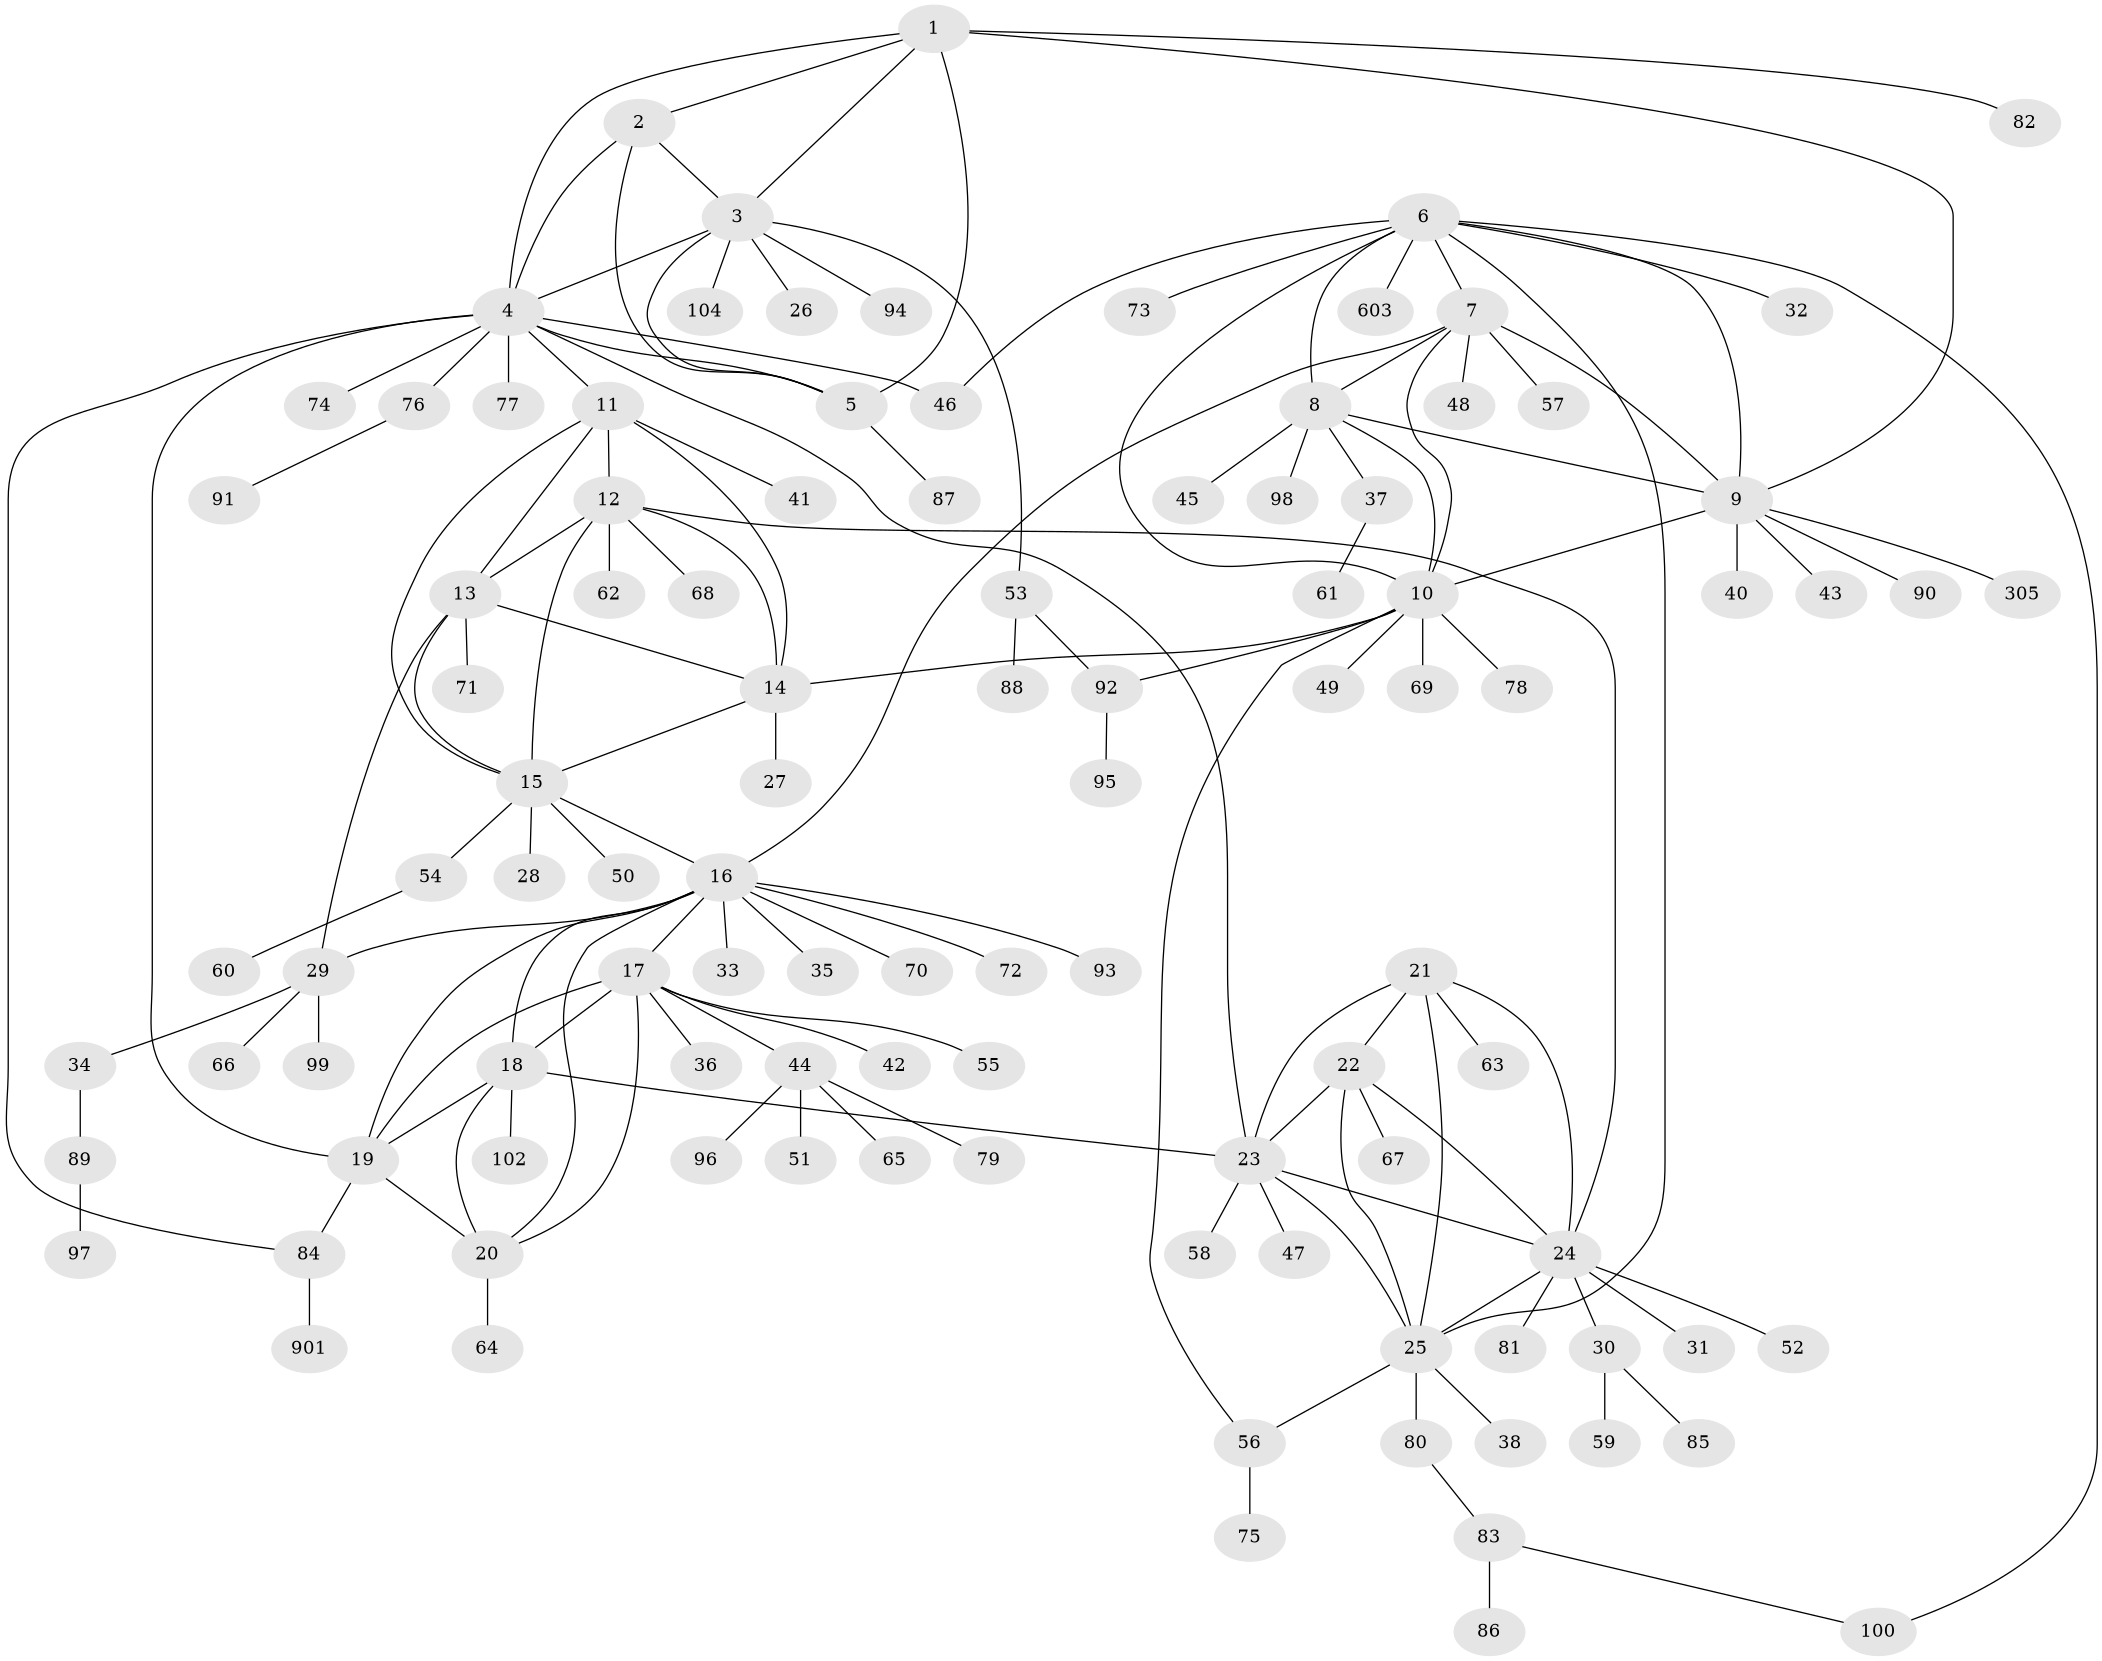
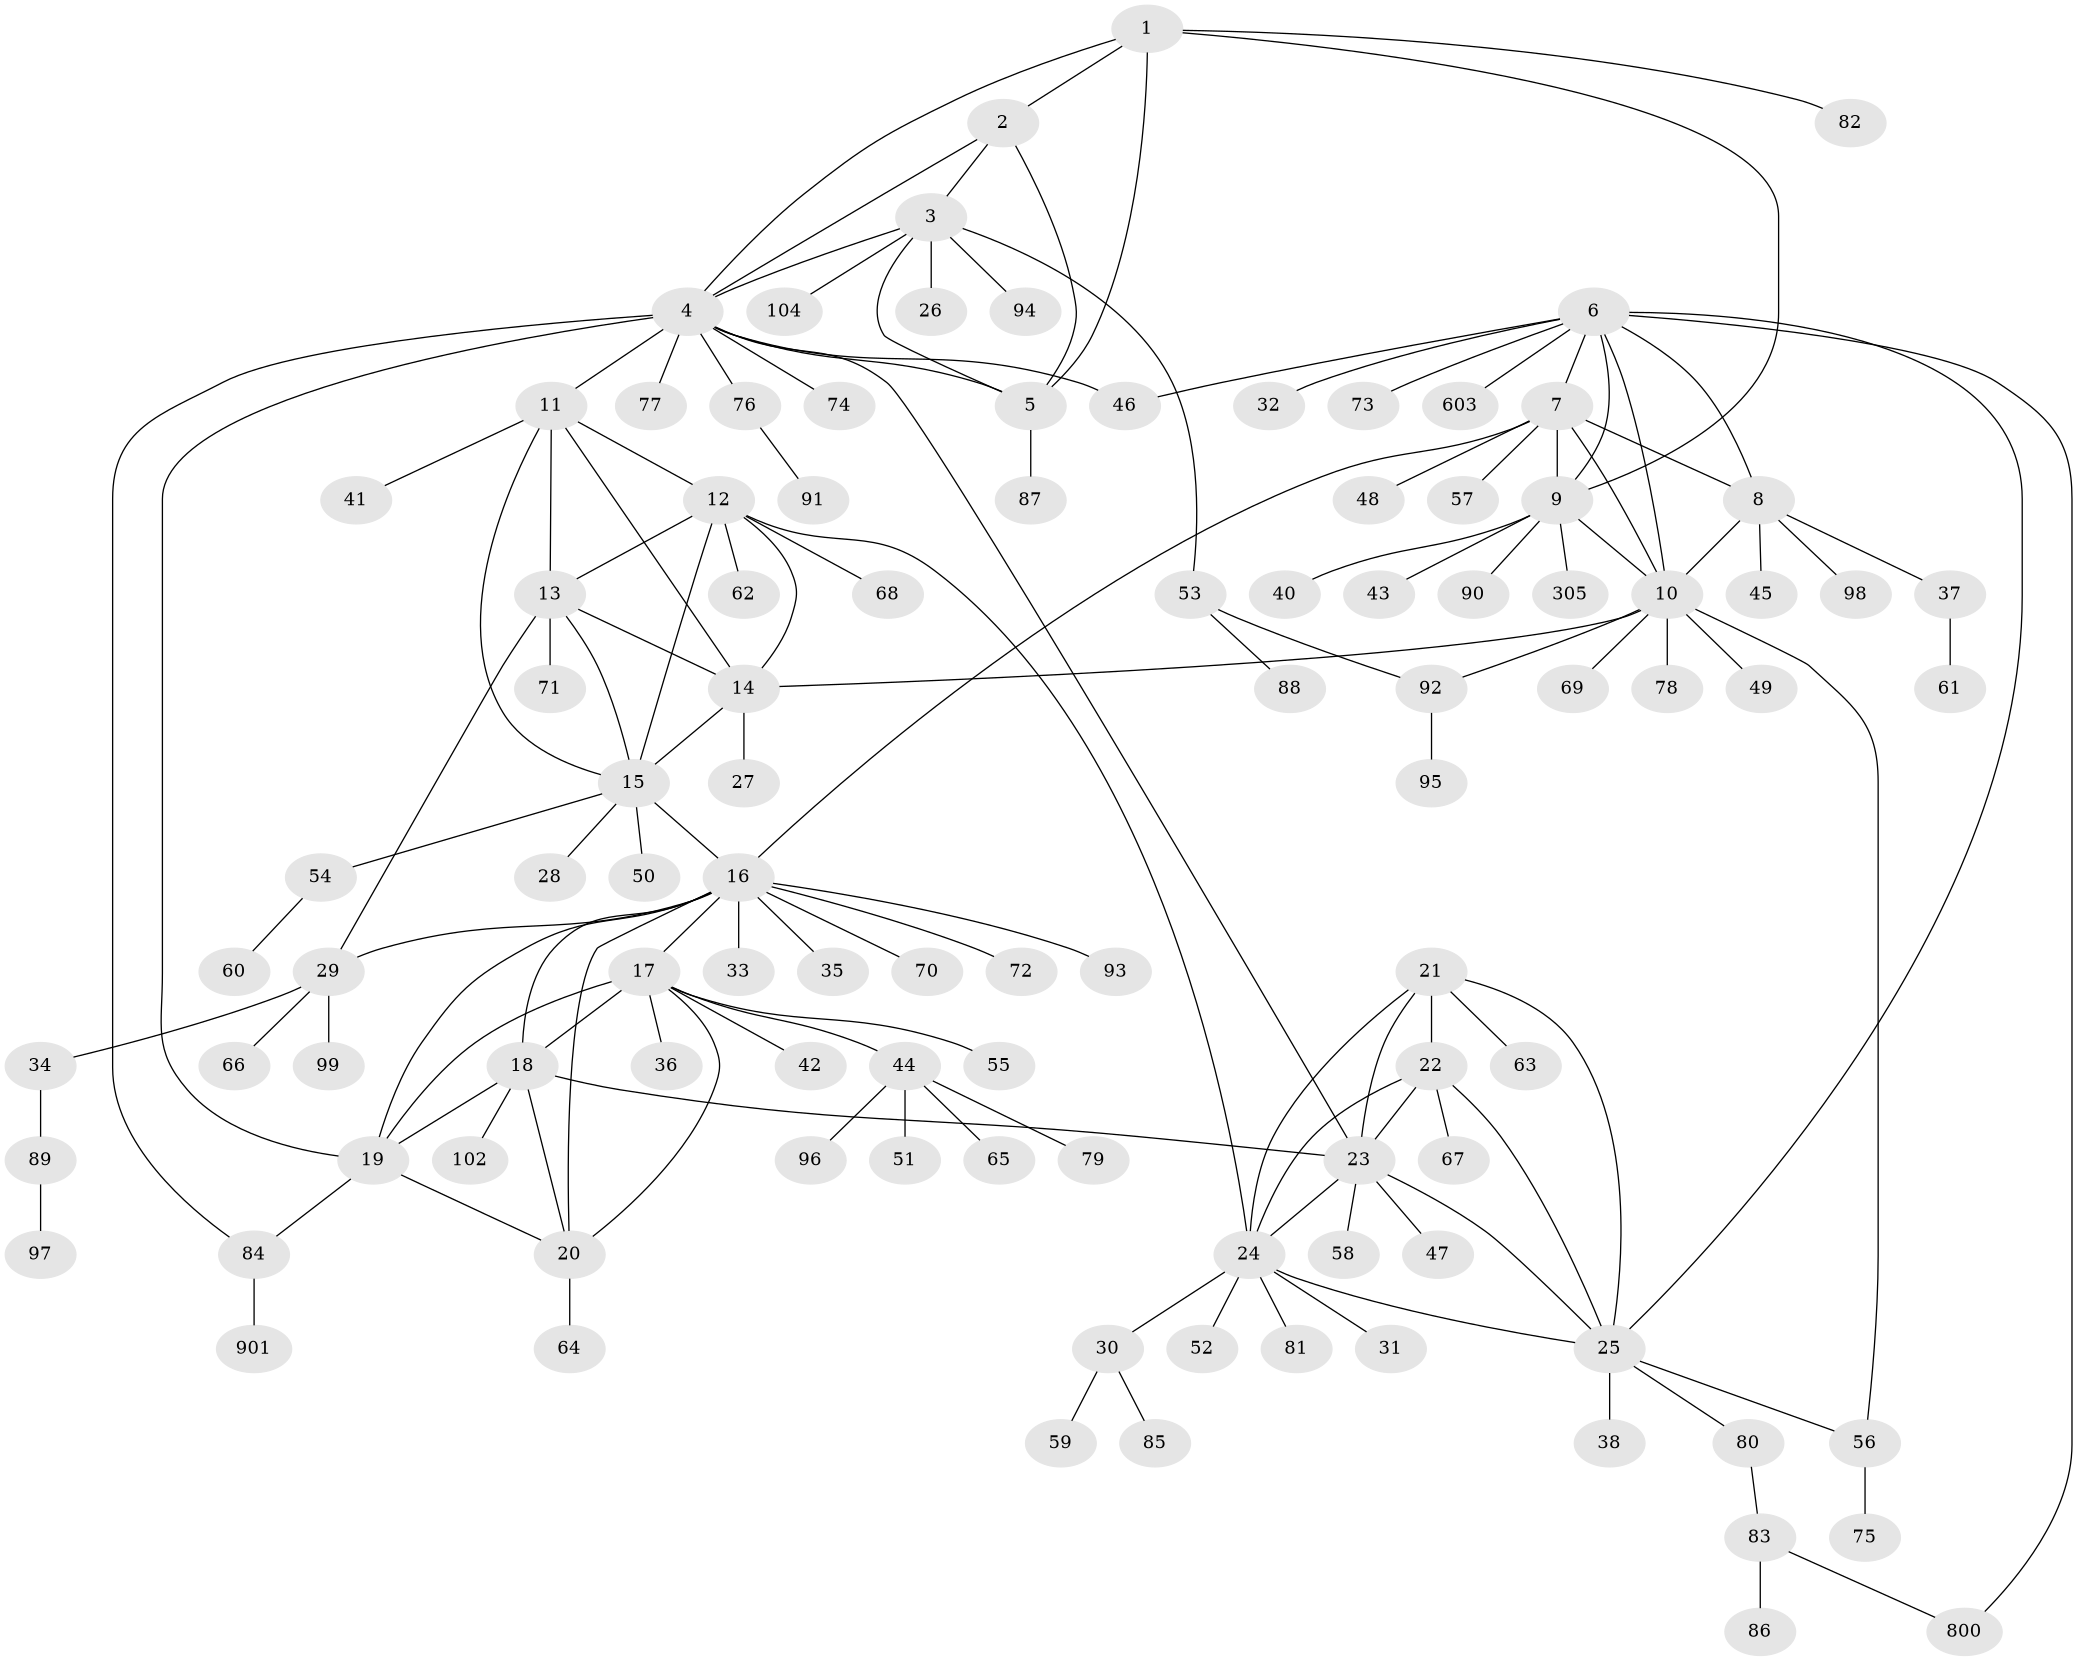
edge "1" -- "3": removed
edge "8" -- "9": removed
node "100": label "100" -> "800"
